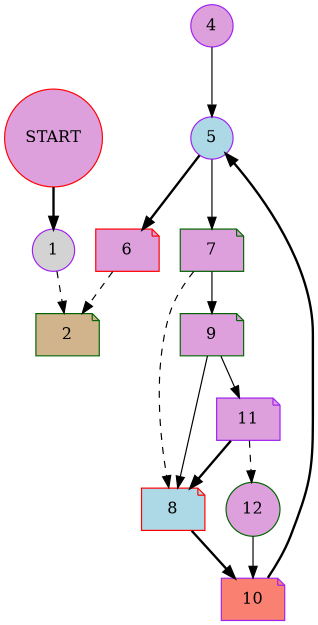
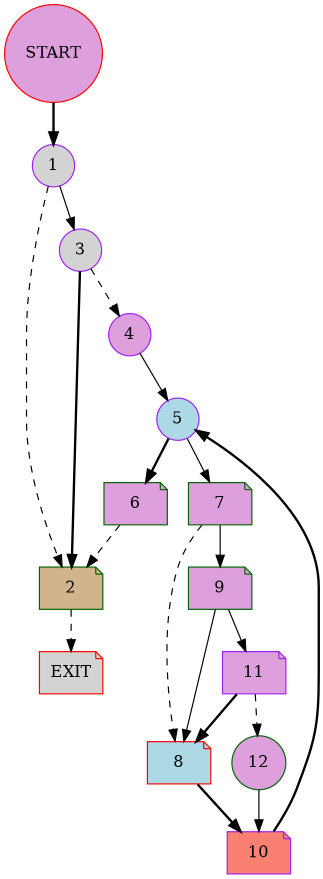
node "3": added
node "6": color red -> darkgreen
node "EXIT": added
